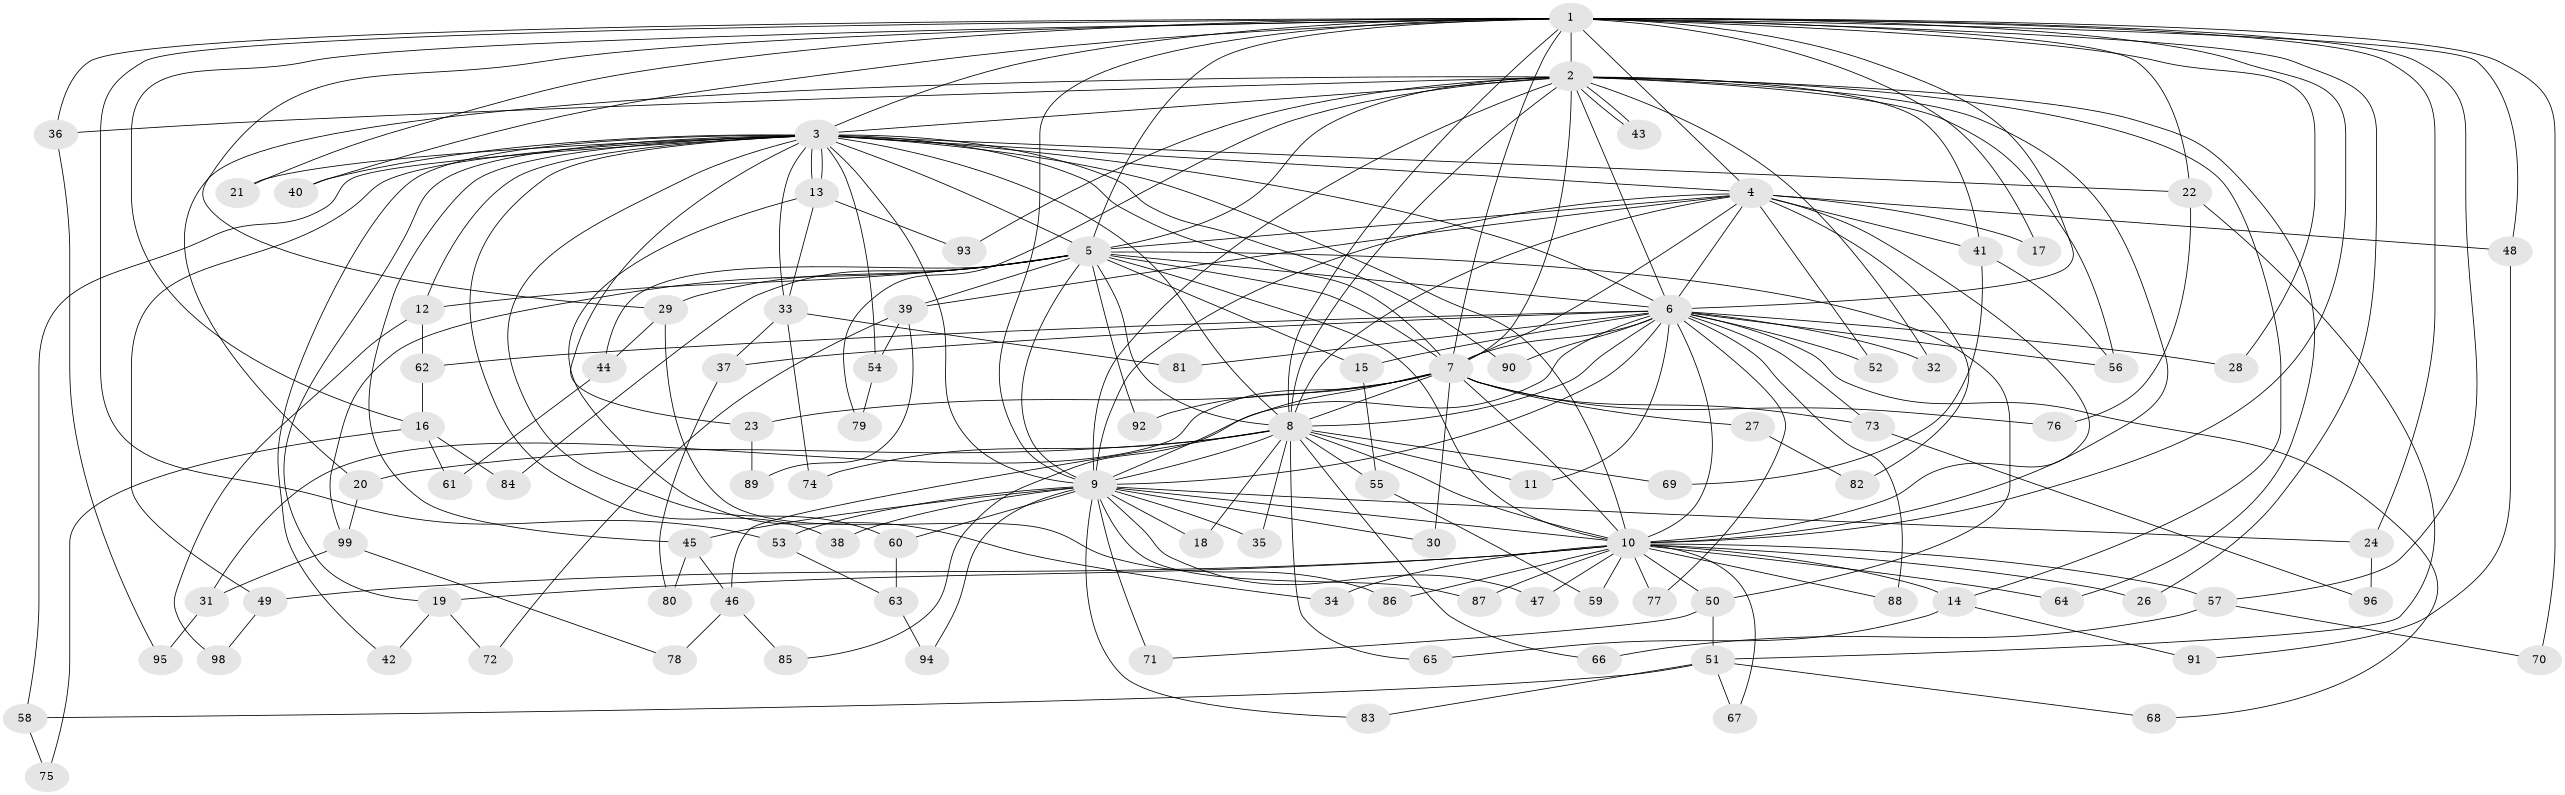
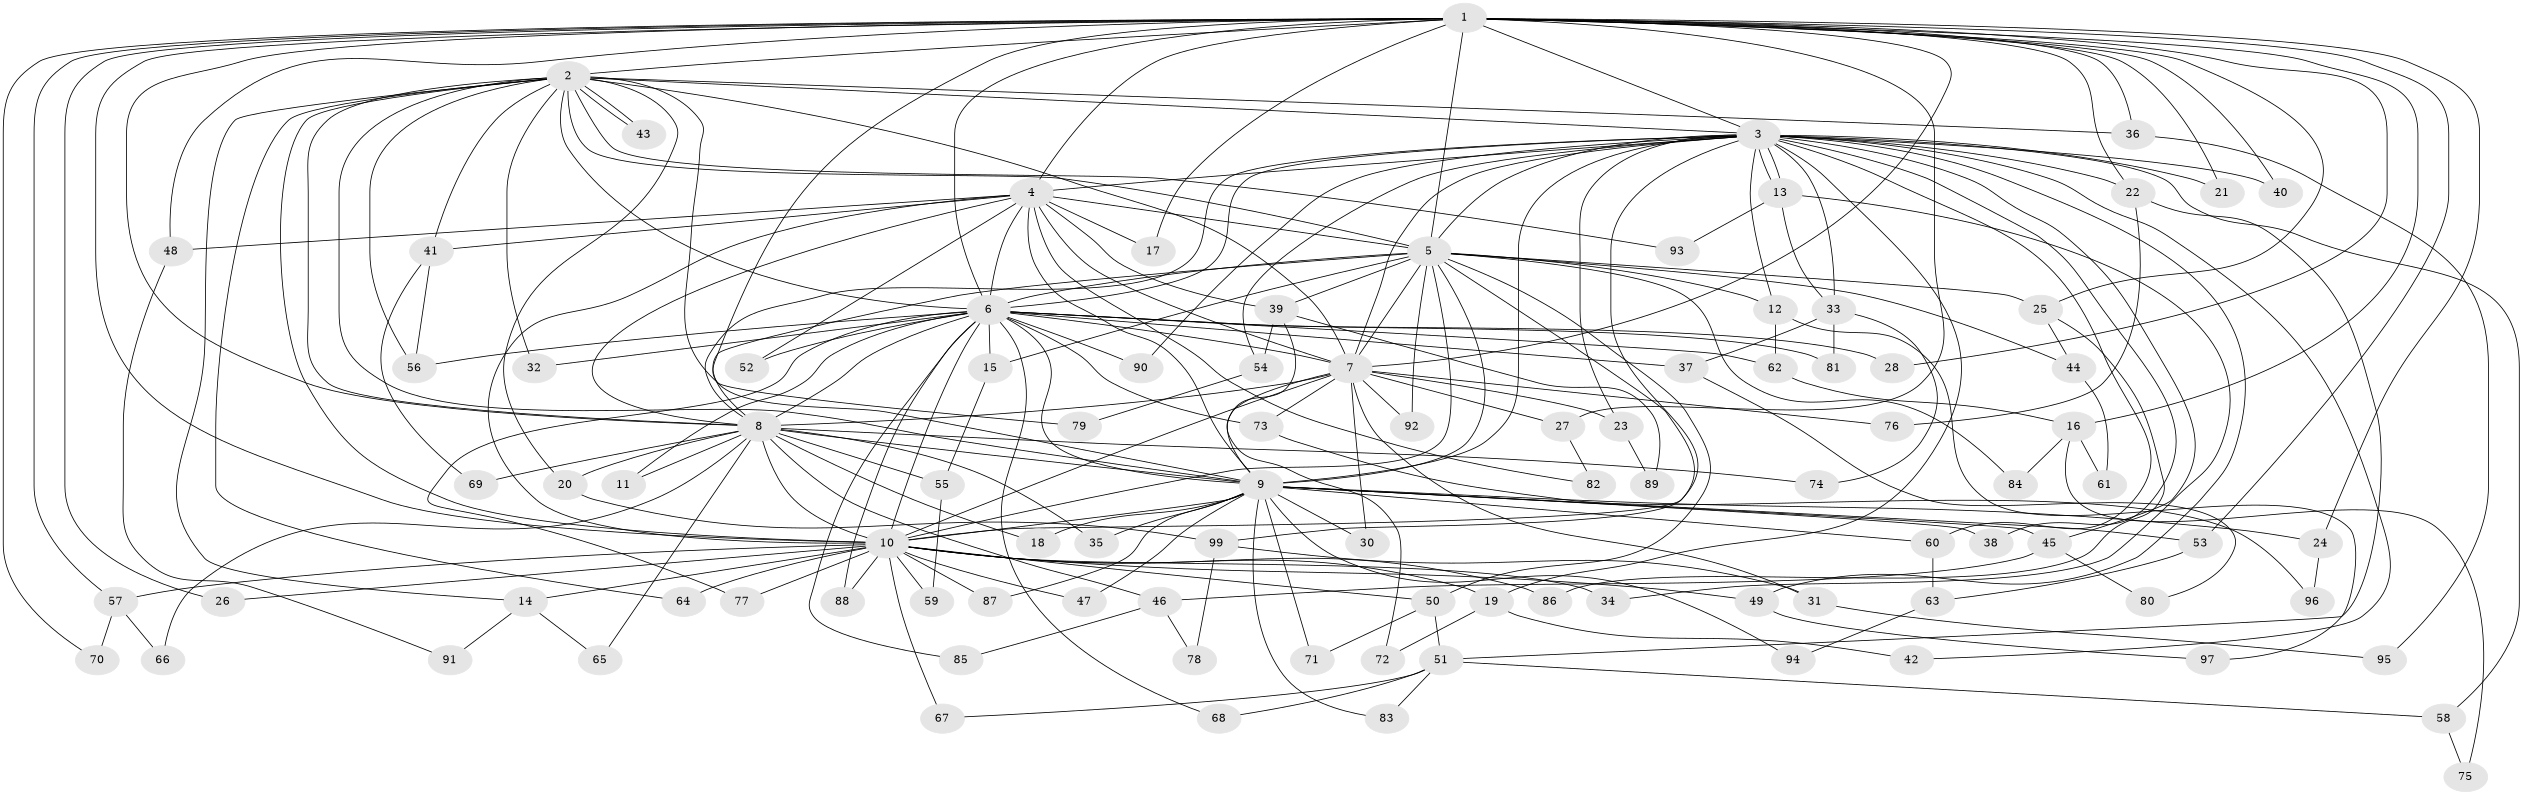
edge "1" -- "27": added
node "29": label "29" -> "25"
node "98": label "98" -> "97"
